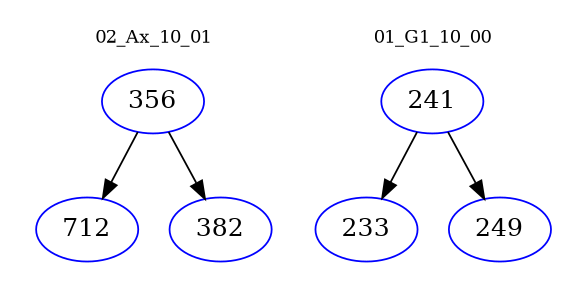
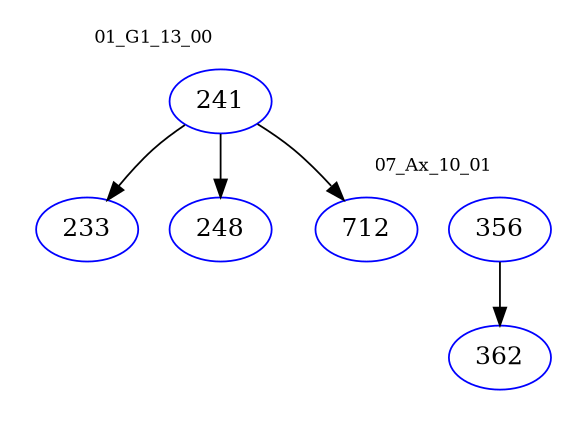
cluster "02_Ax_10_01": label "02_Ax_10_01" -> "07_Ax_10_01"
cluster "01_G1_10_00": label "01_G1_10_00" -> "01_G1_13_00"
edge "356" -> "712": now "241" -> "712"
node "382": label "382" -> "362"
node "249": label "249" -> "248"
